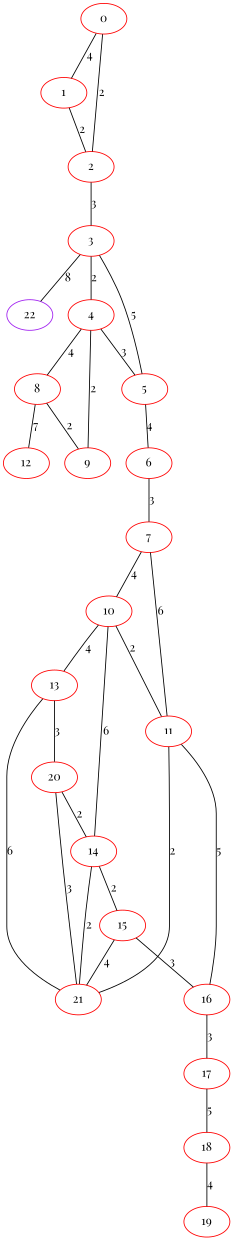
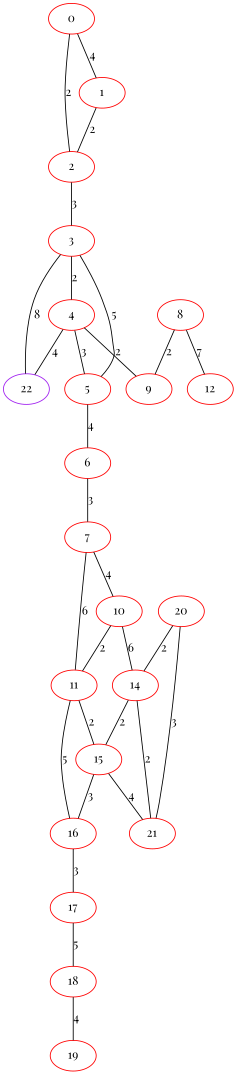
edge "4" -- "8": now "4" -- "22"
node "13": removed
edge "11" -- "21": now "11" -- "15"
